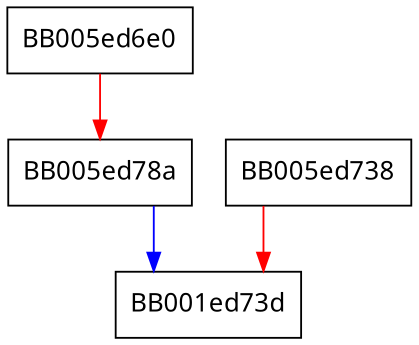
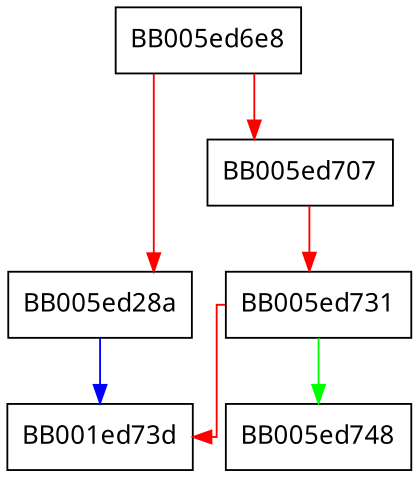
node "BB005ed6e0": label "BB005ed6e0" -> "BB005ed6e8"
node "BB005ed78a": label "BB005ed78a" -> "BB005ed28a"
node "BB005ed707": added
node "BB005ed738": label "BB005ed738" -> "BB005ed731"
node "BB005ed748": added
